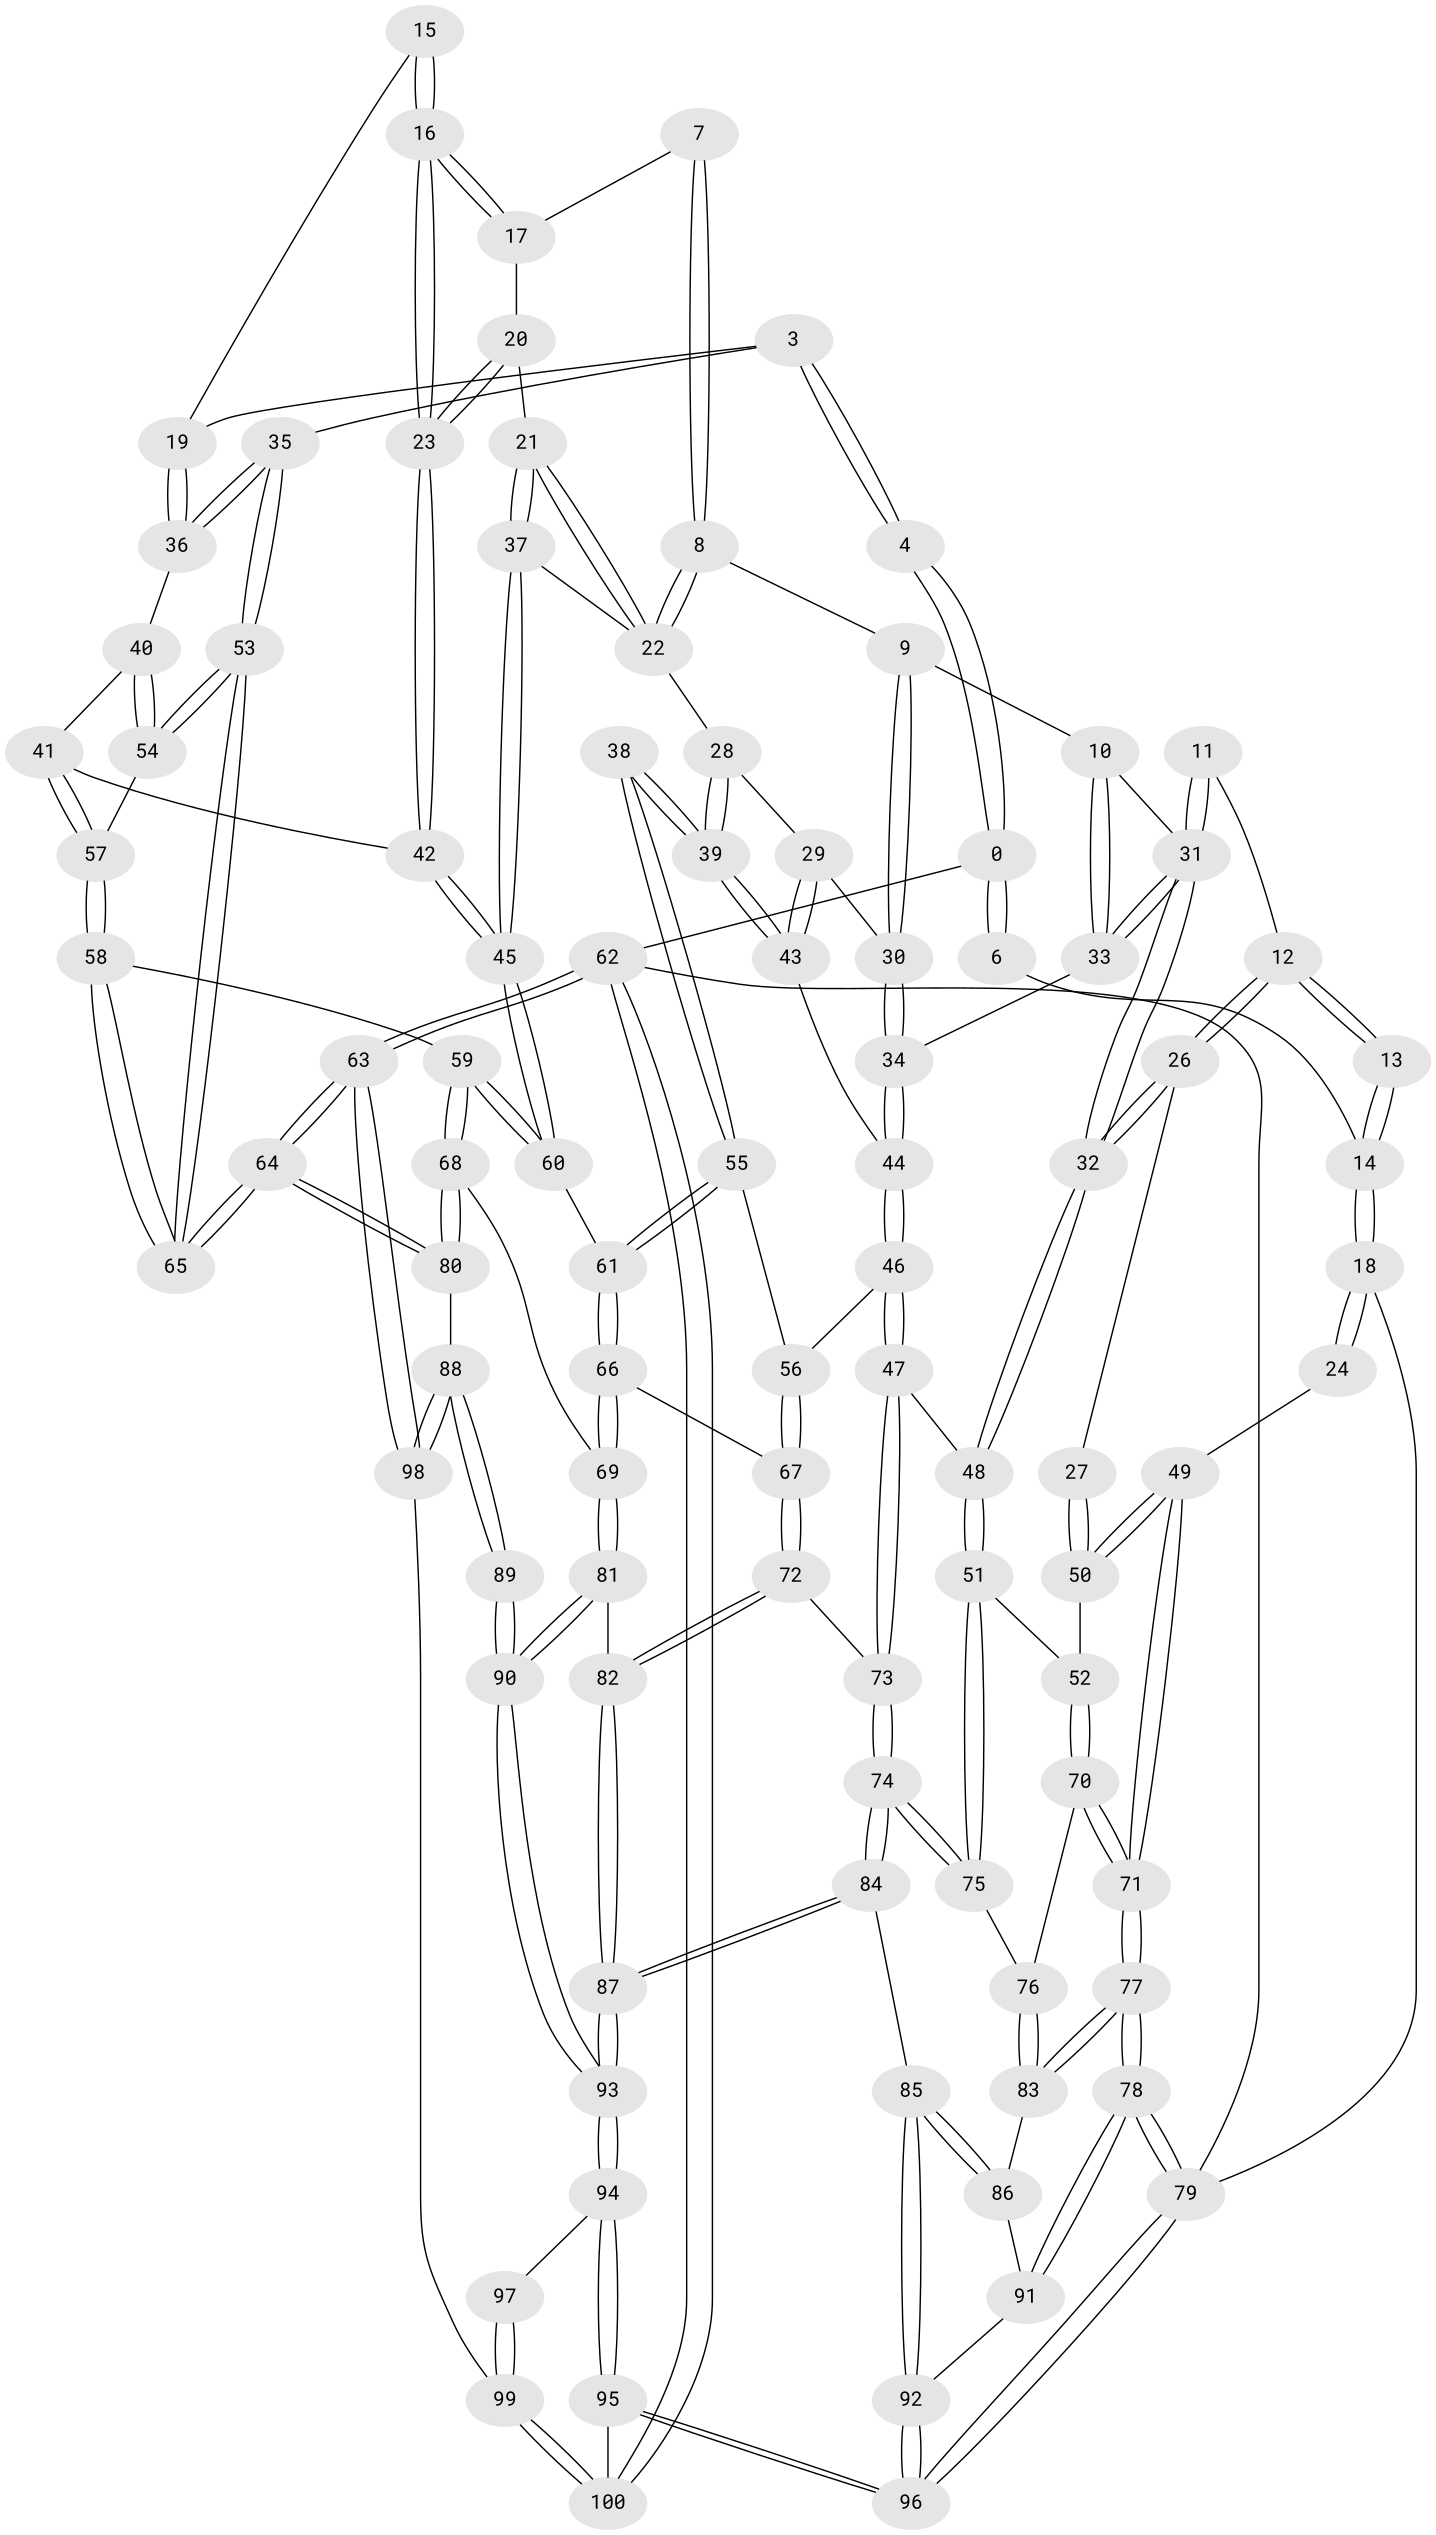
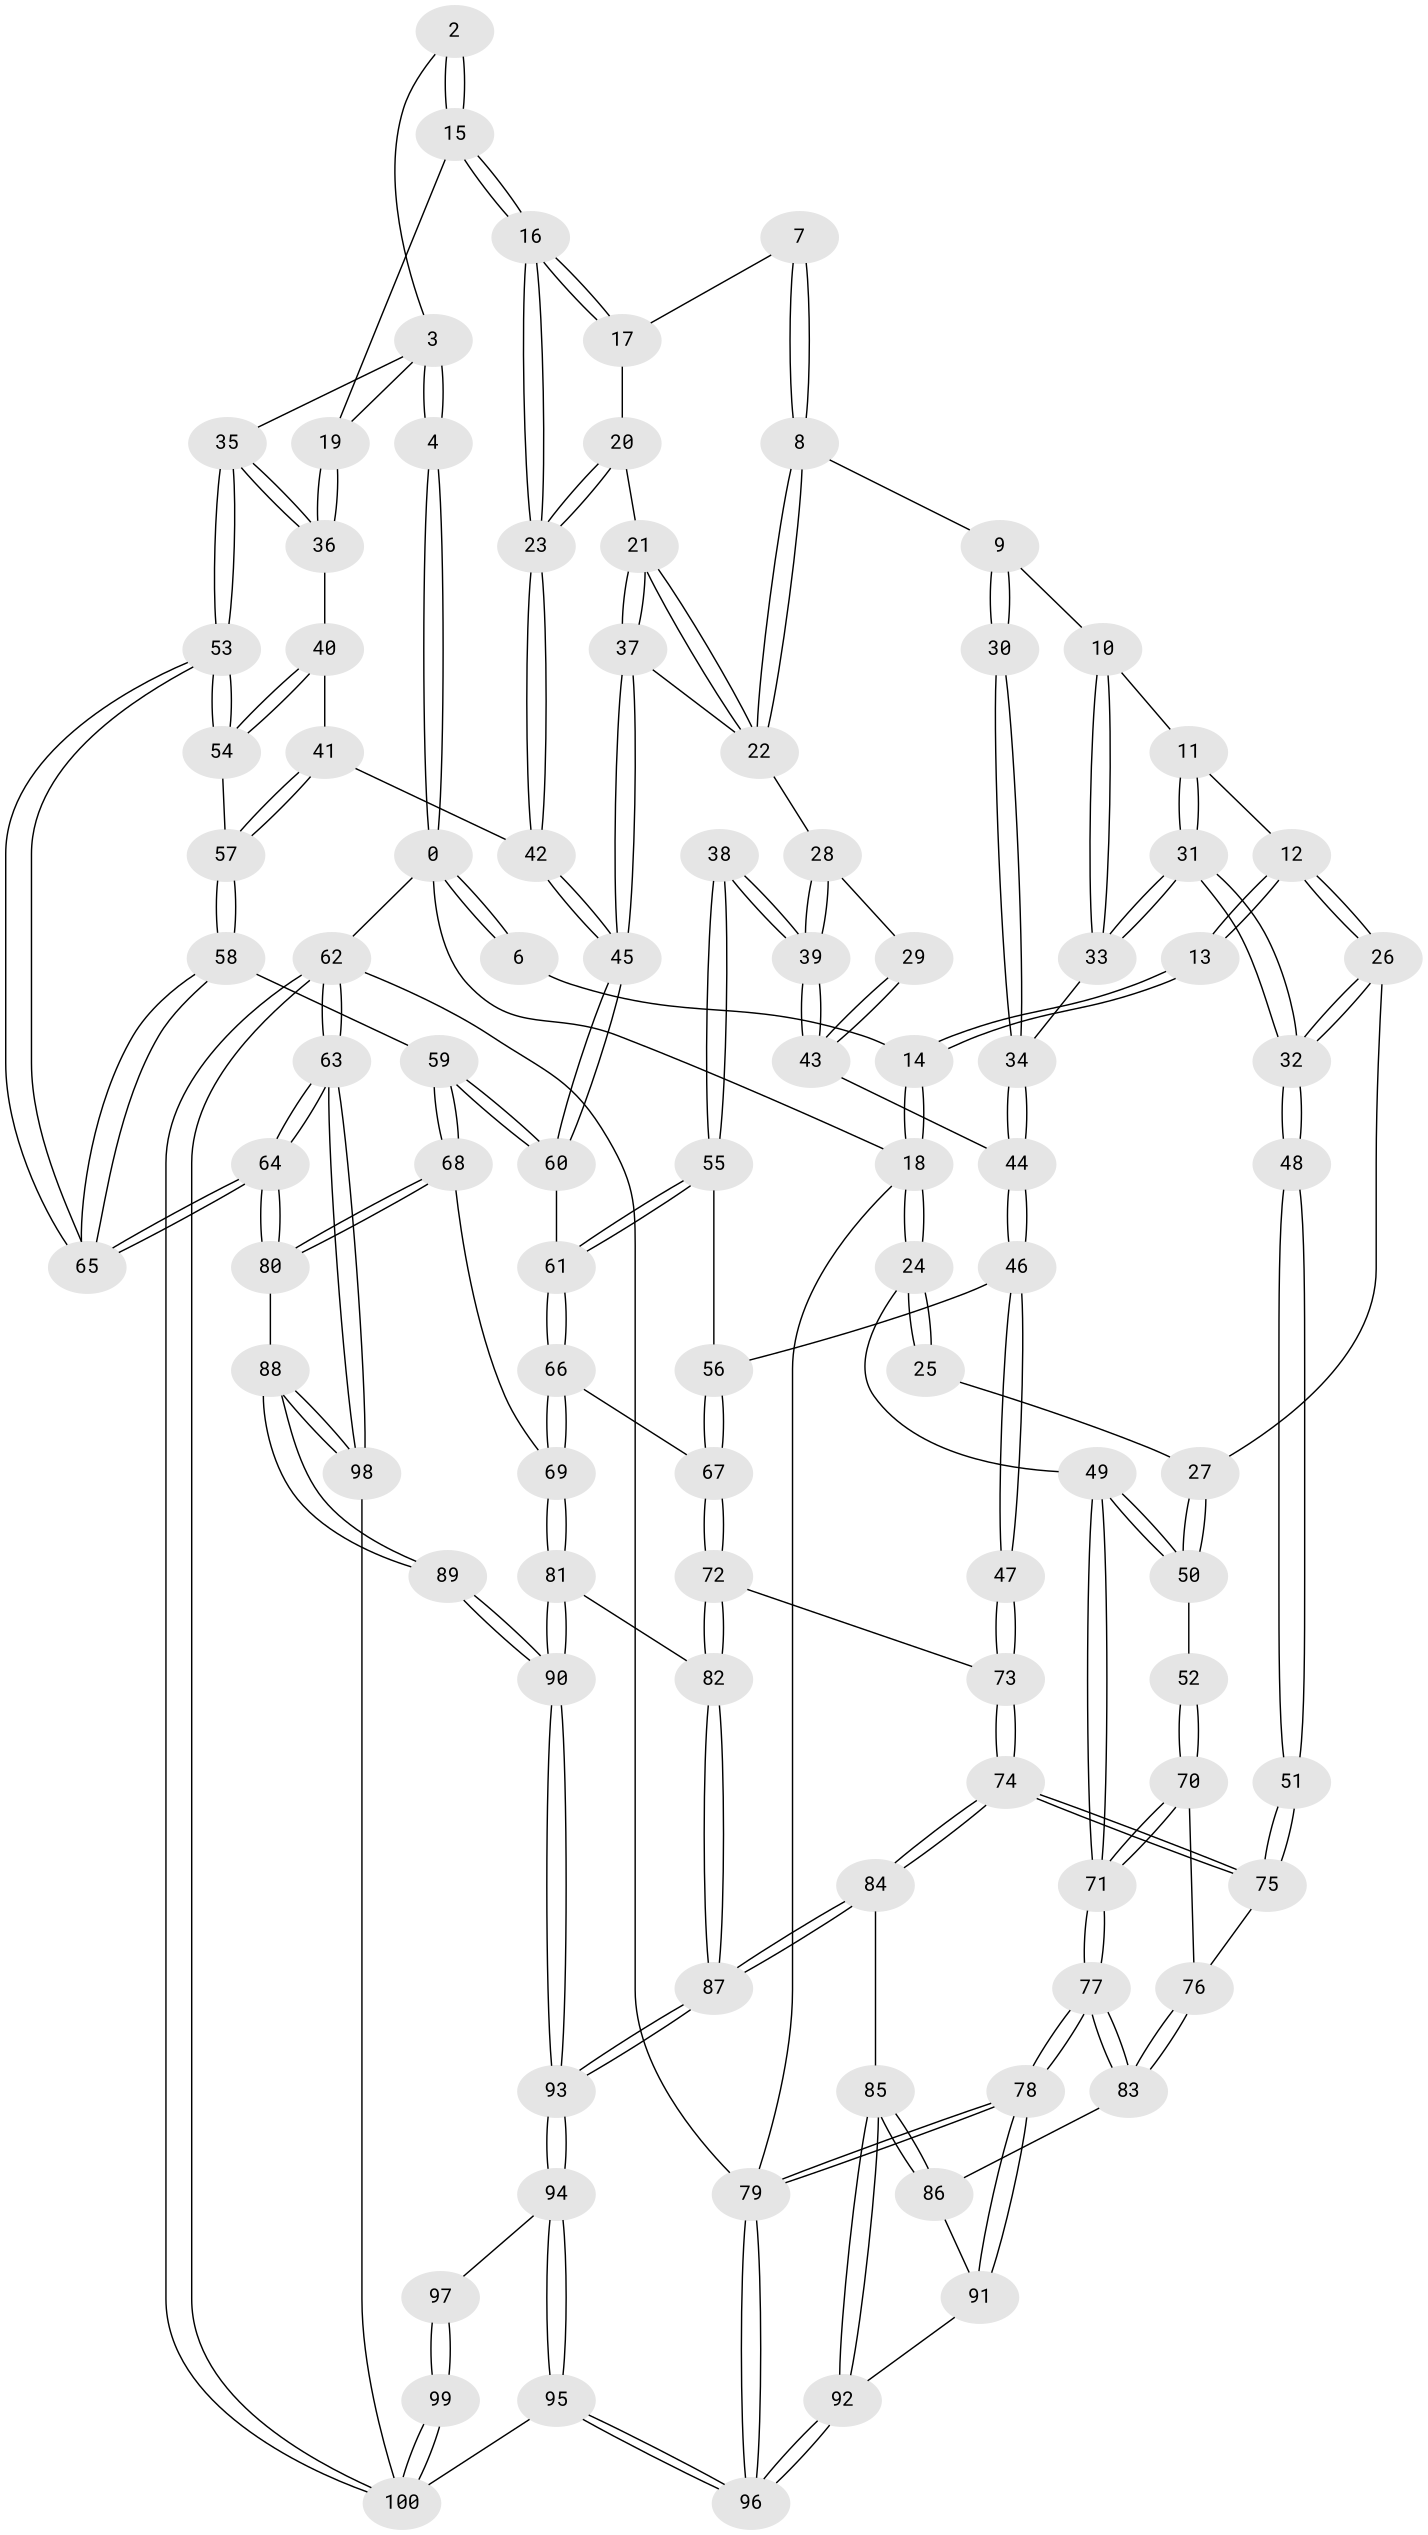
node "2": added
edge "10" -- "31": now "10" -- "11"
edge "29" -- "30": removed
edge "0" -- "18": added
node "25": added
edge "47" -- "48": removed
edge "51" -- "52": removed
edge "98" -- "99": now "98" -- "100"
